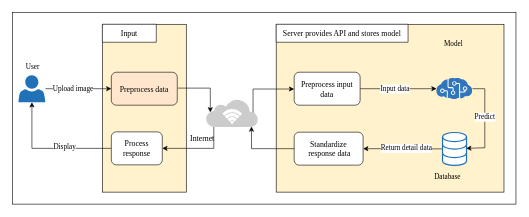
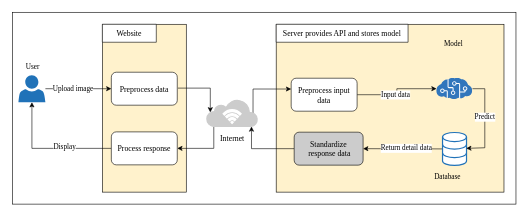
node "Input": label "Input" -> "Website"
node "Preprocess data": fillcolor #ffe6cc -> #ffffff
node "Preprocess input data": moved (327, 89) -> (324, 95)
node "Internet": moved (203, 139) -> (233, 139)
node "Process response": size 51x33 -> 66x33
node "Standardize response data": fillcolor #ffffff -> #cccccc
